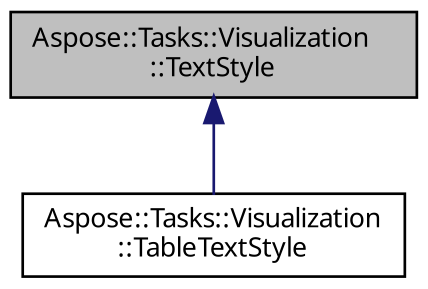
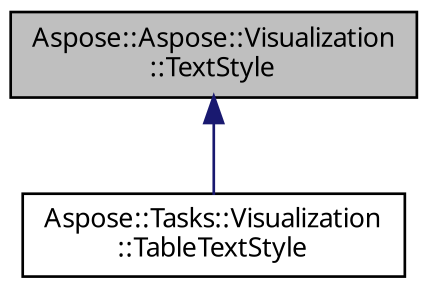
node "Aspose::Tasks::Visualization ::TextStyle": label "Aspose::Tasks::Visualization ::TextStyle" -> "Aspose::Aspose::Visualization ::TextStyle"
